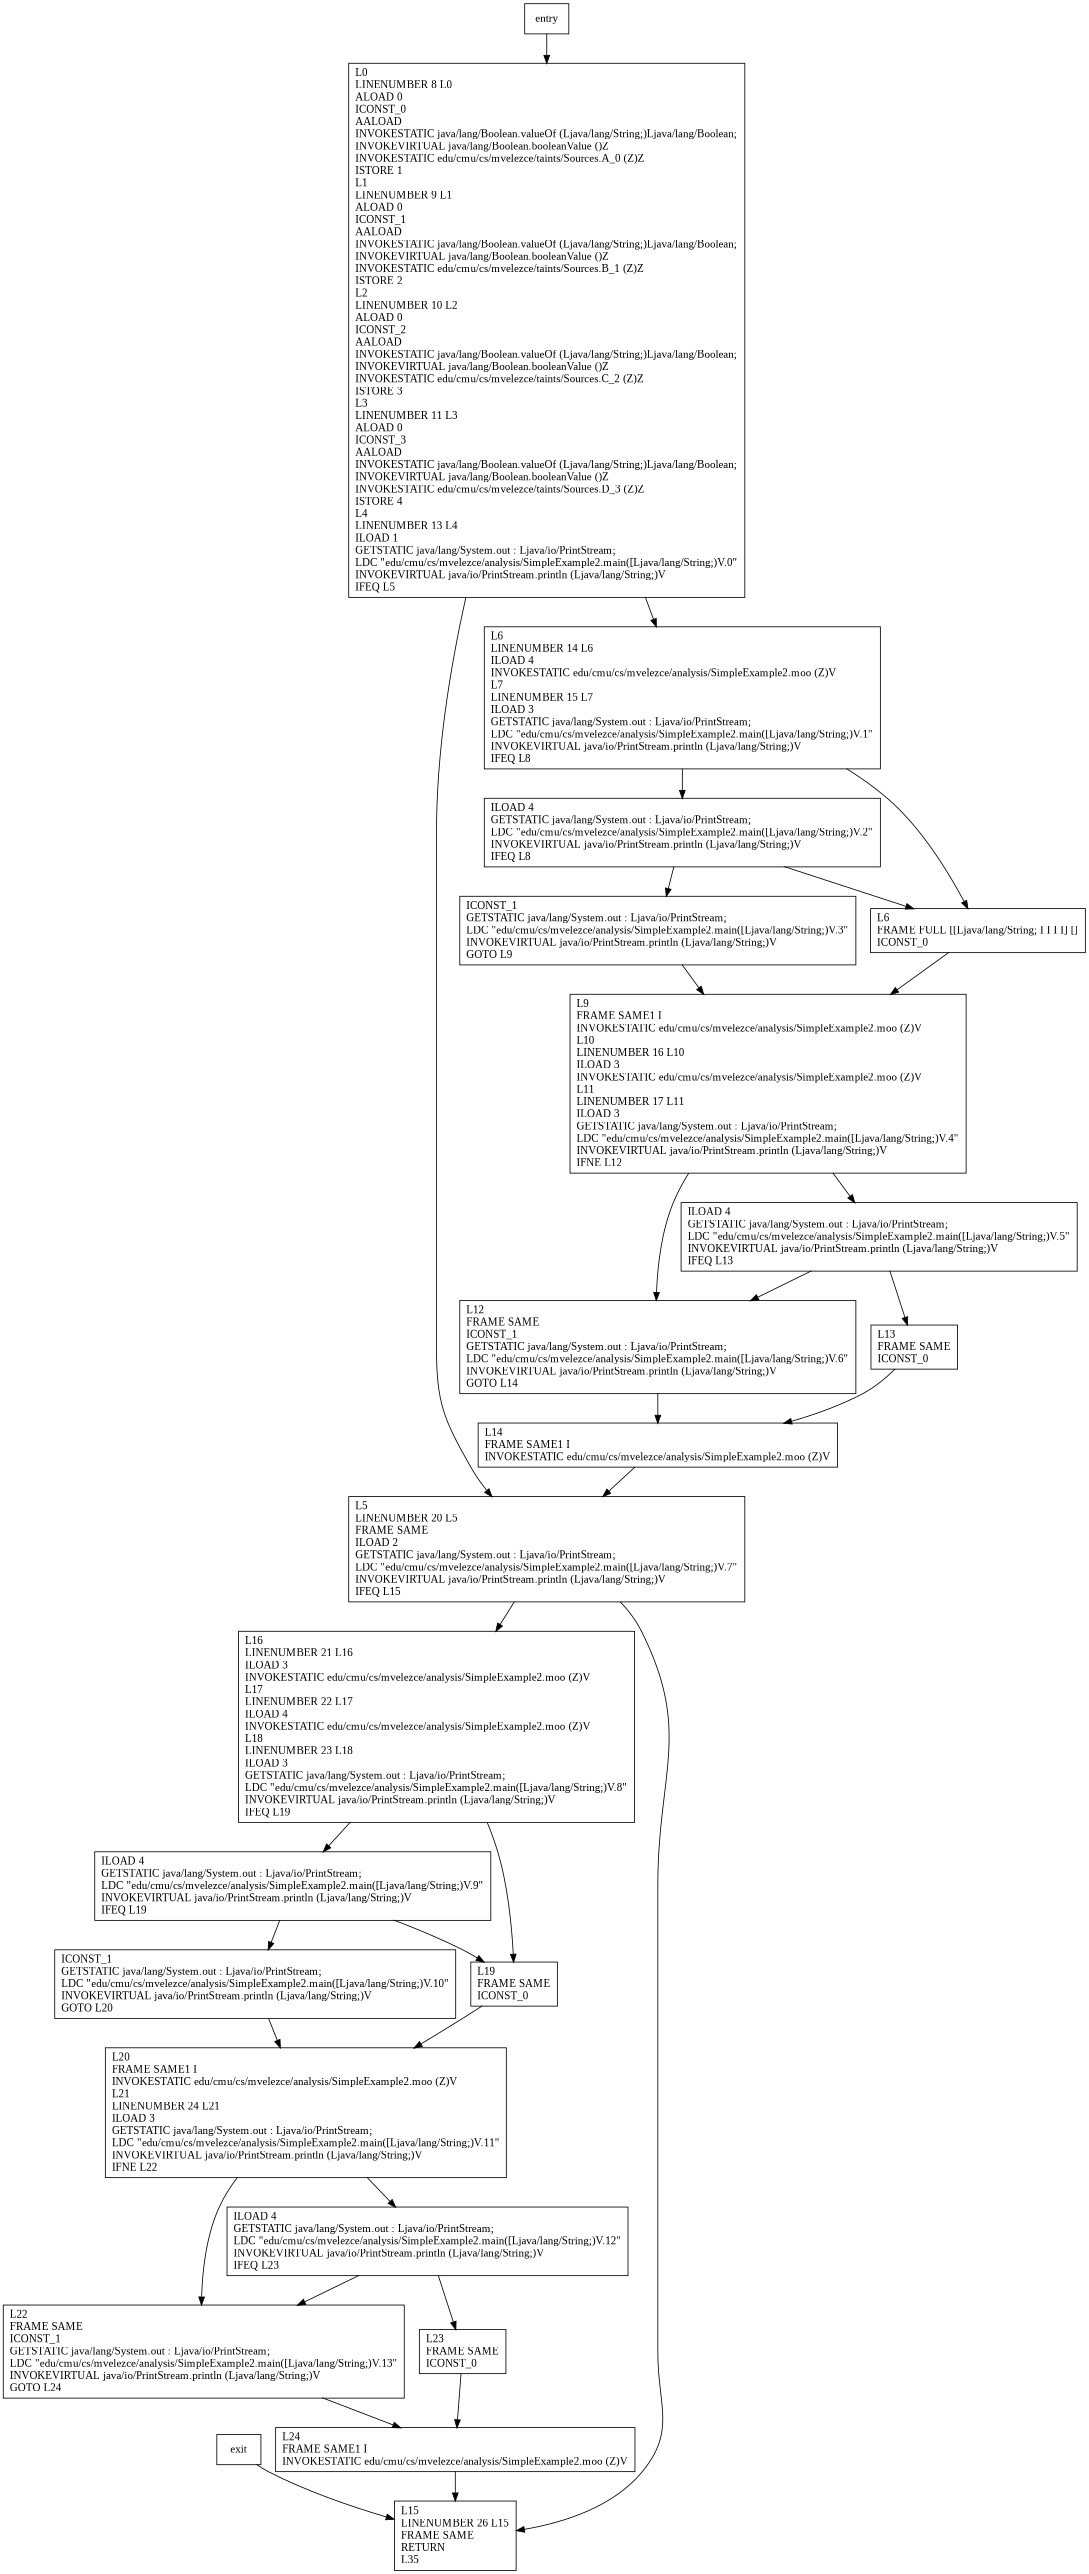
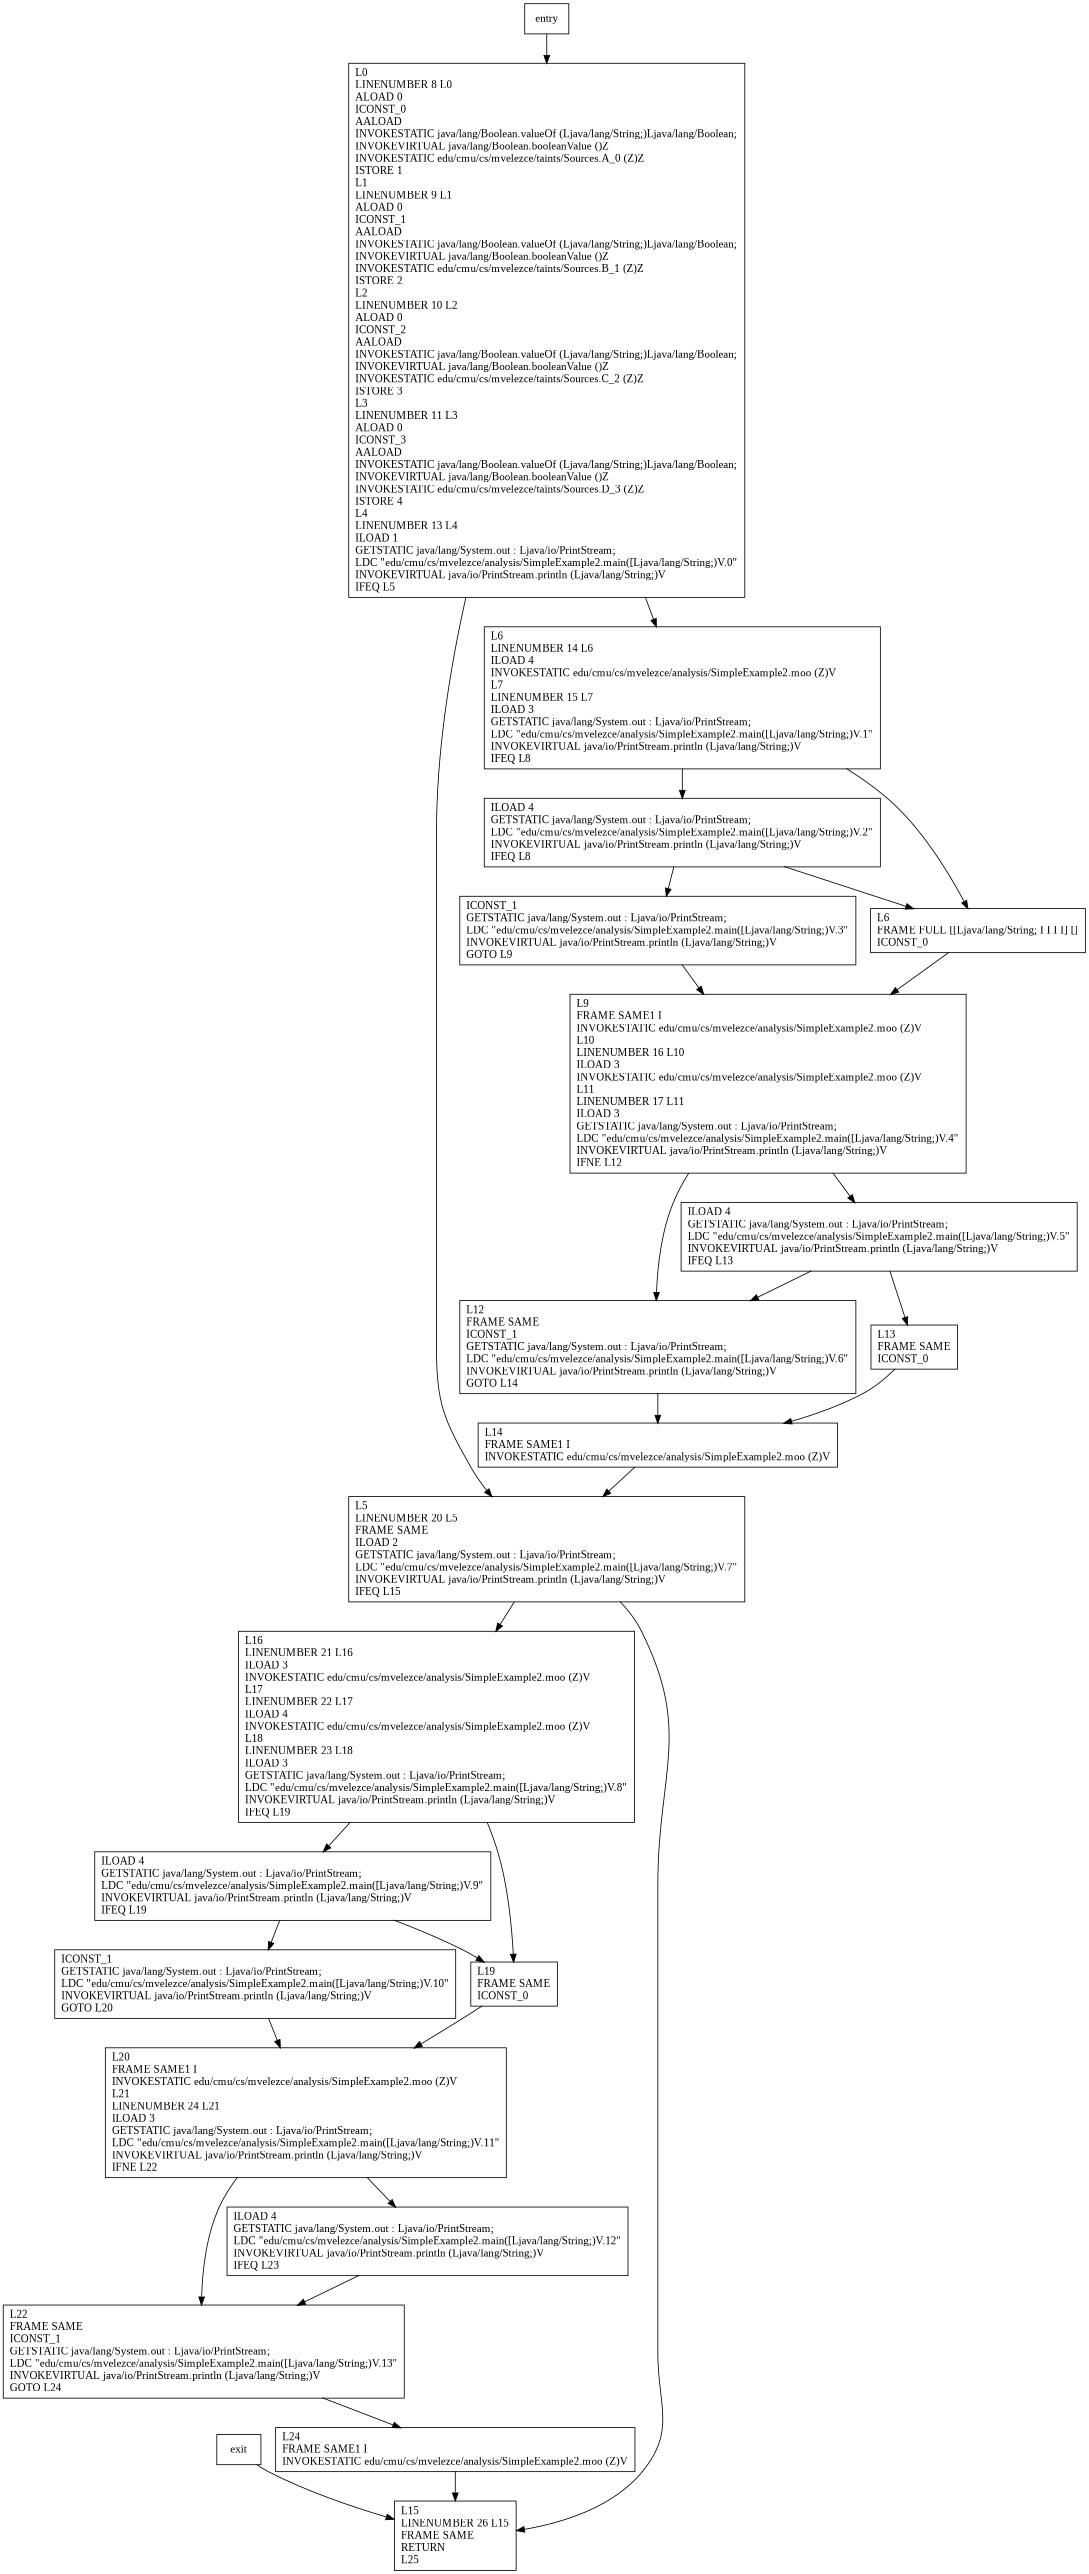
node "L23 FRAME SAME ICONST_0": removed
node "L15 LINENUMBER 26 L15 FRAME SAME RETURN L35": label "L15 LINENUMBER 26 L15 FRAME SAME RETURN L35" -> "L15 LINENUMBER 26 L15 FRAME SAME RETURN L25"
